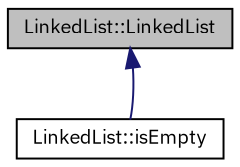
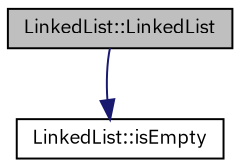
edge "LinkedList::isEmpty" -> "LinkedList::LinkedList": reversed
